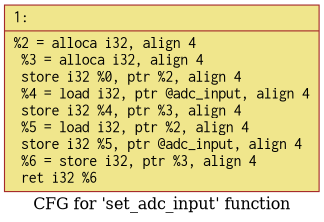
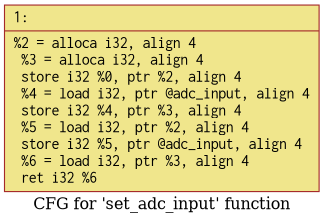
node "1:": text "%6 = store i32, ptr %3, align 4" -> "%6 = load i32, ptr %3, align 4"
